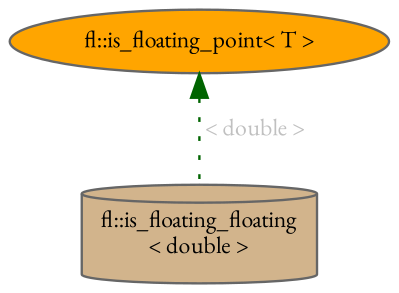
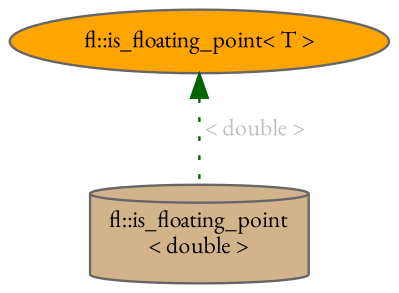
node "fl::is_floating_floating < double >": label "fl::is_floating_floating < double >" -> "fl::is_floating_point < double >"
